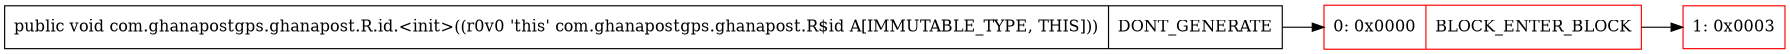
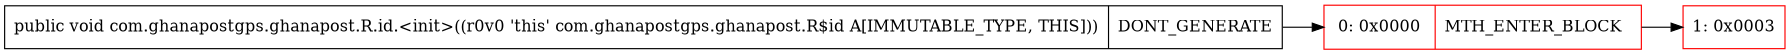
node "0: 0x0000": text "BLOCK_ENTER_BLOCK" -> "MTH_ENTER_BLOCK"
